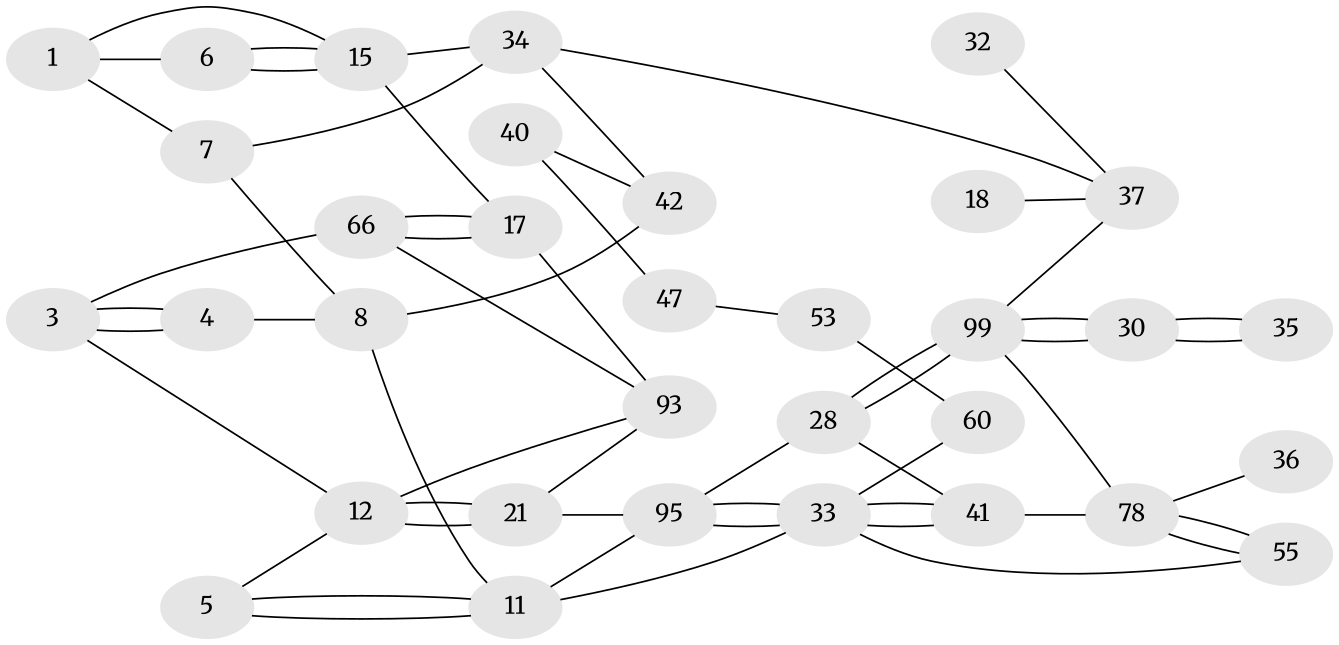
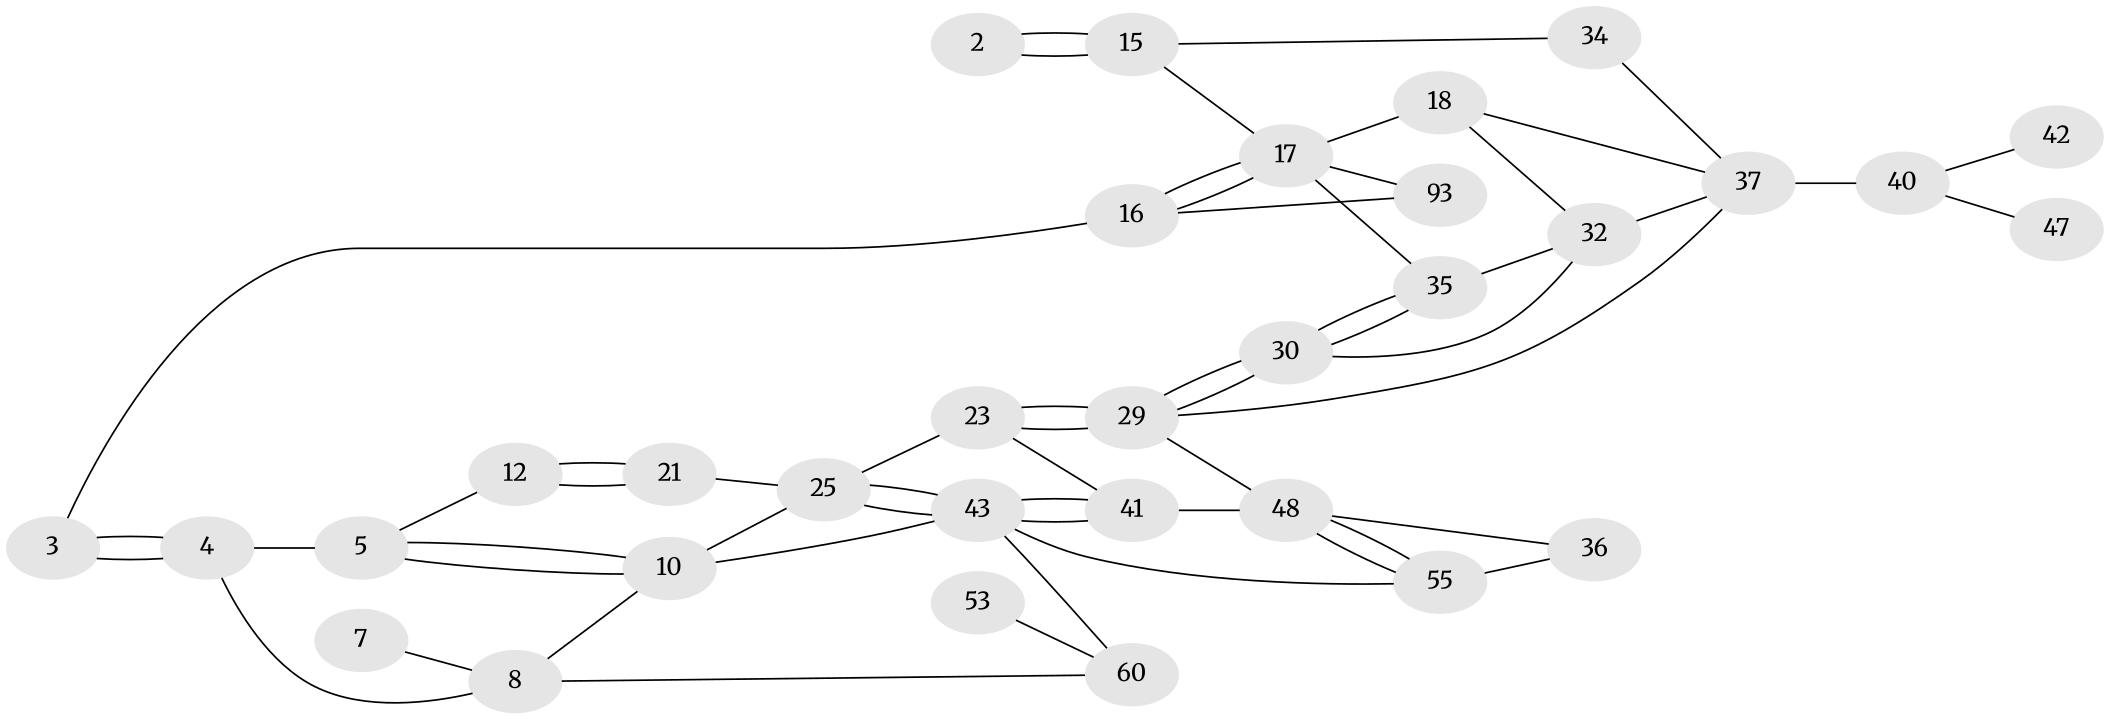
node "1": removed
node "6": label "6" -> "2"
edge "34" -- "7": removed
edge "34" -- "42": removed
edge "18" -- "17": added
edge "18" -- "32": added
edge "37" -- "40": added
edge "17" -- "35": added
node "66": label "66" -> "16"
edge "32" -- "35": added
edge "42" -- "8": now "60" -- "8"
edge "47" -- "53": removed
node "99": label "99" -> "29"
edge "32" -- "30": added
edge "3" -- "12": removed
node "28": label "28" -> "23"
edge "93" -- "12": removed
edge "93" -- "21": removed
node "95": label "95" -> "25"
node "33": label "33" -> "43"
node "78": label "78" -> "48"
edge "4" -- "5": added
edge "36" -- "55": added
node "11": label "11" -> "10"
